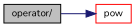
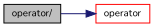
node "pow": label "pow" -> "operator"
